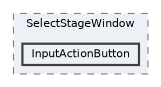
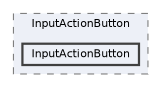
cluster "SelectStageWindow": label "SelectStageWindow" -> "InputActionButton"
